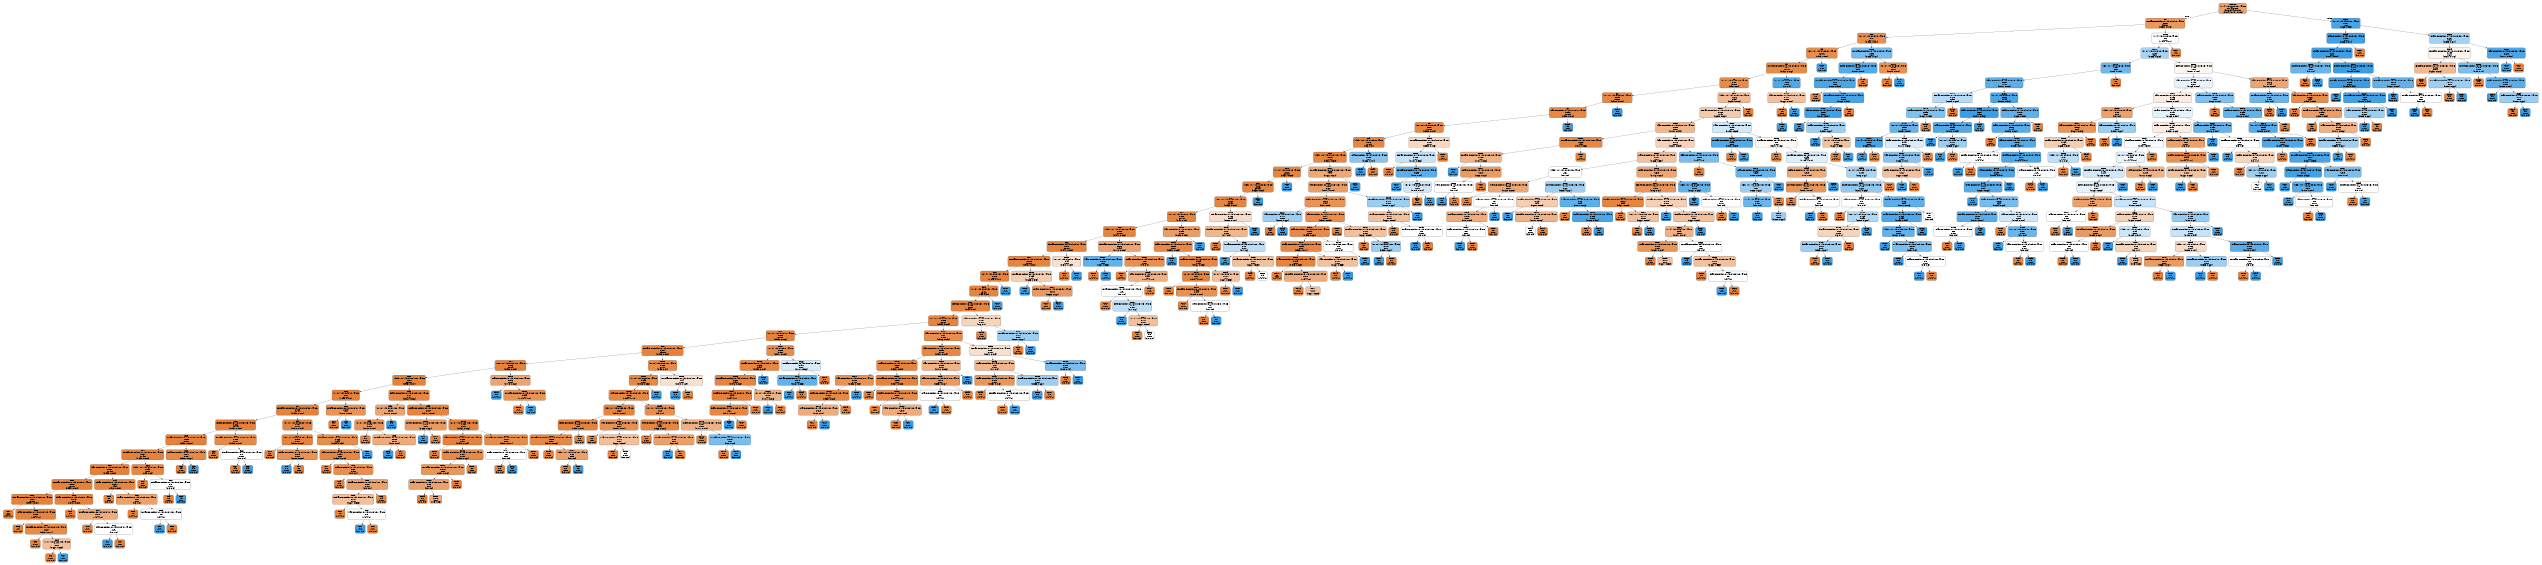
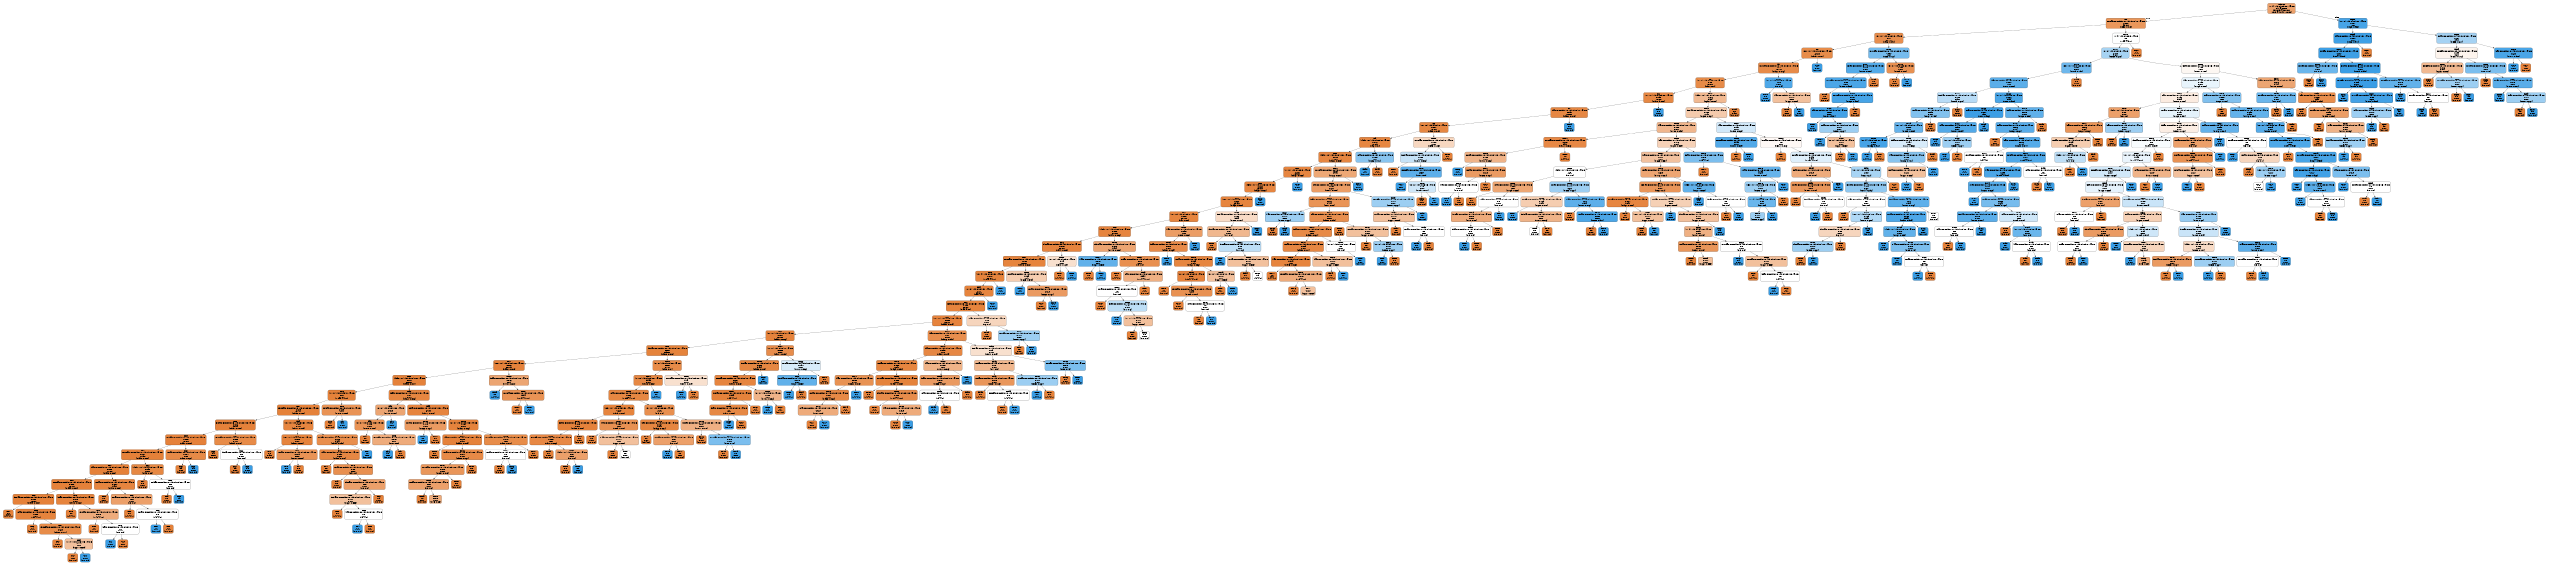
edge "#423 0.0 0.1% [1.0, 0.0]" -> "#421 0.0 0.4% [0.0, 1.0]": now "#420 ('1', '1') with plural -s <= 0.5 0.18 0.5% [0.1, 0.9]" -> "#421 0.0 0.4% [0.0, 1.0]"
edge "#380 0.0 0.0% [1.0, 0.0]" -> "#378 0.444 0.1% [0.333, 0.667]": now "#377 ('-', 'f') with plural -Ue <= 0.5 0.32 0.1% [0.2, 0.8]" -> "#378 0.444 0.1% [0.333, 0.667]"
